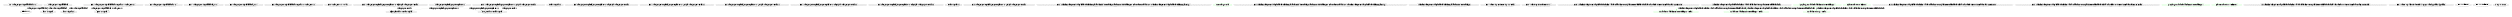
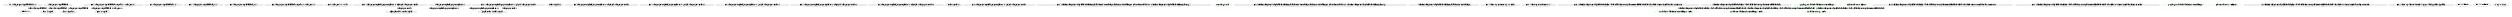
edge "Ninject.Activation.InstanceReference" -> "BeEmpty is T": label "Ninject.Activation.InstanceReference" -> "Ninject.Ninject.InstanceReference"
edge "Ninject.Activation.InstanceReference" -> "return Instance is T;": label "Ninject.Ninject.InstanceReference" -> "Ninject.Activation.InstanceReference"
node "ChildA(context, (T)context.Instance)": label "ChildA(context, (T)context.Instance)" -> "Activate(context, (T)context.Instance)"
